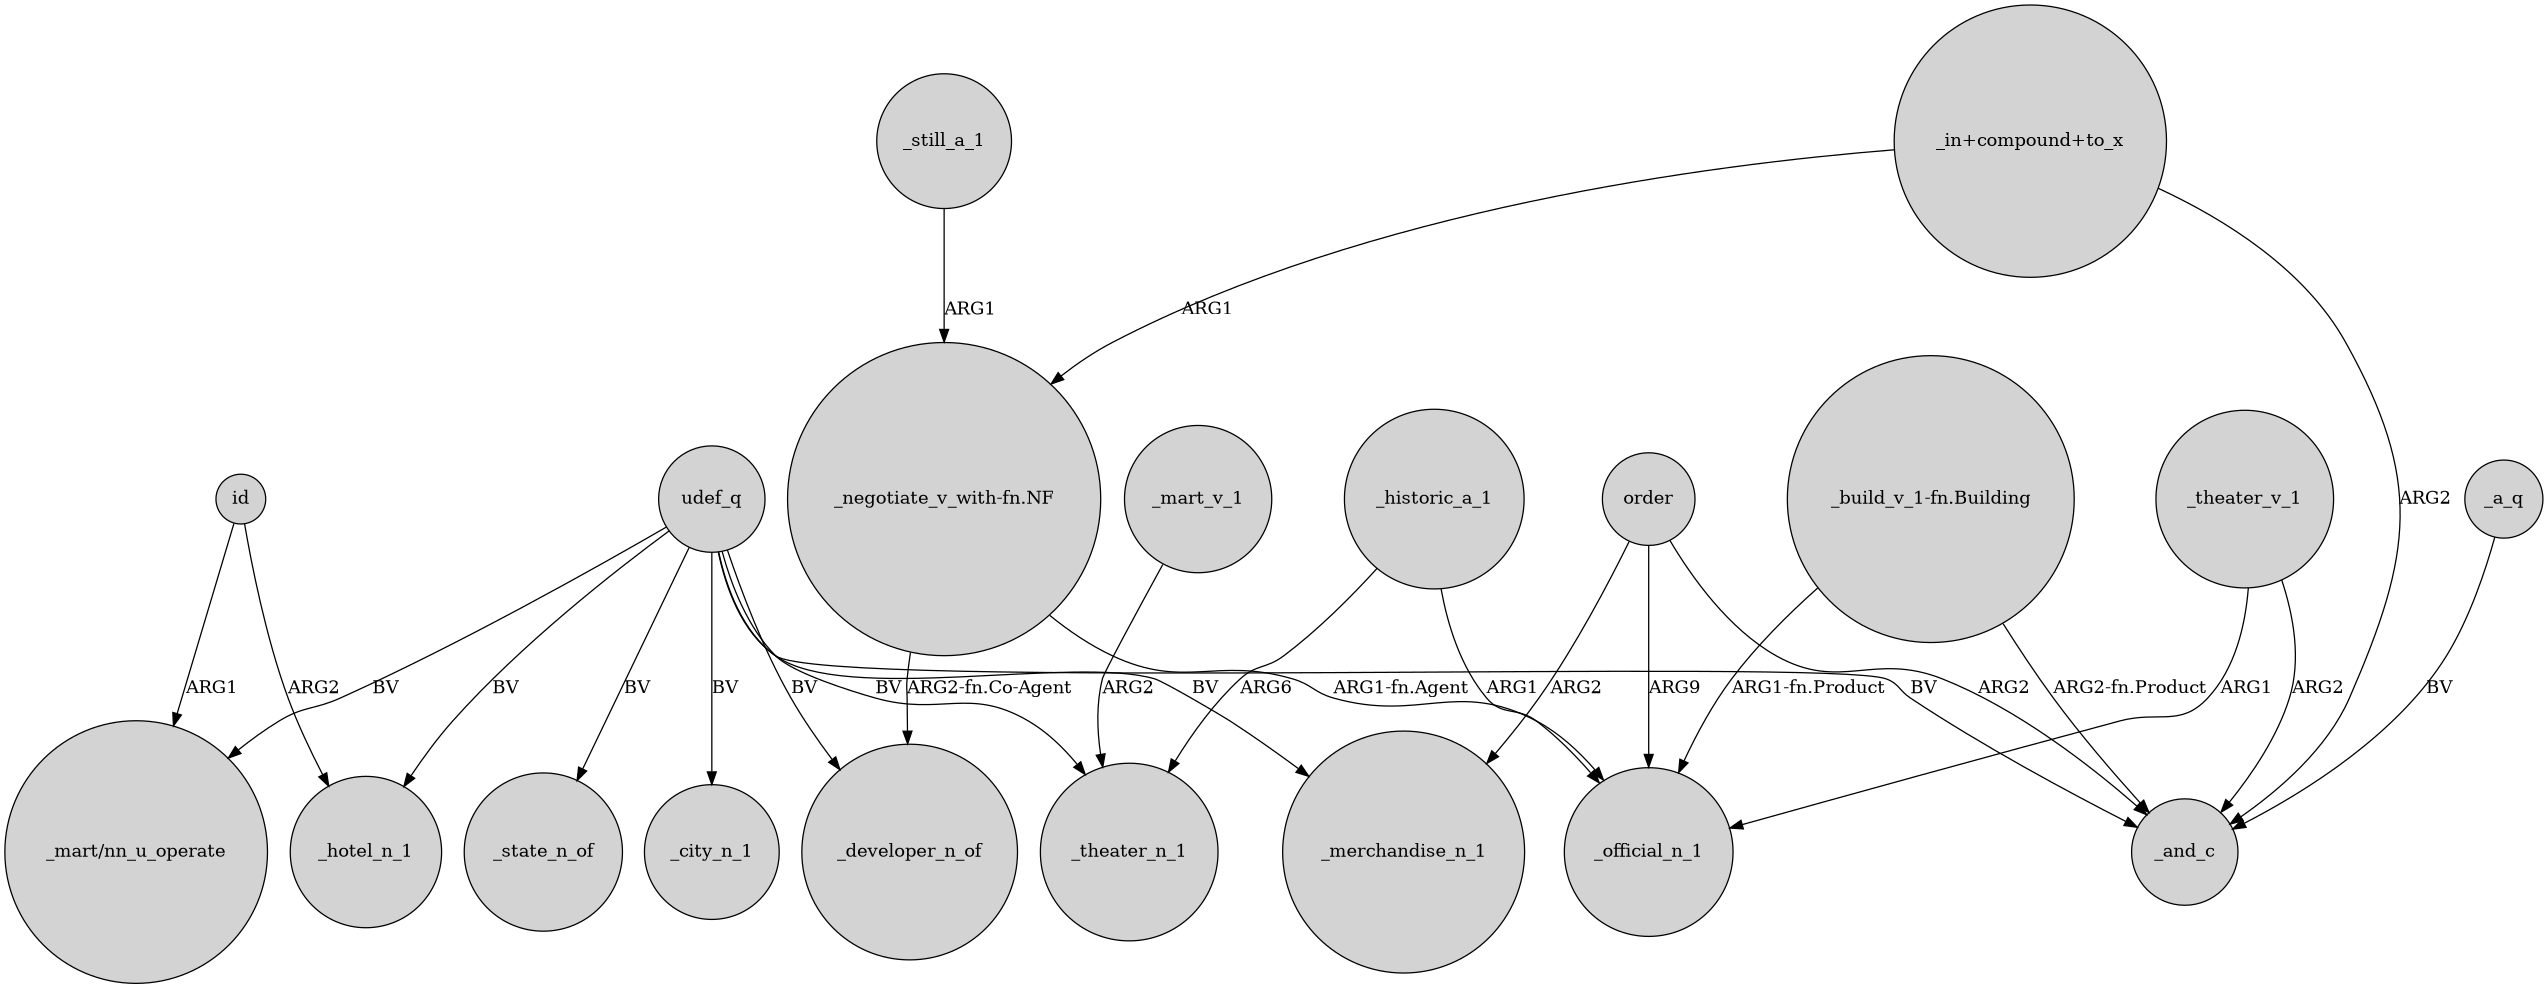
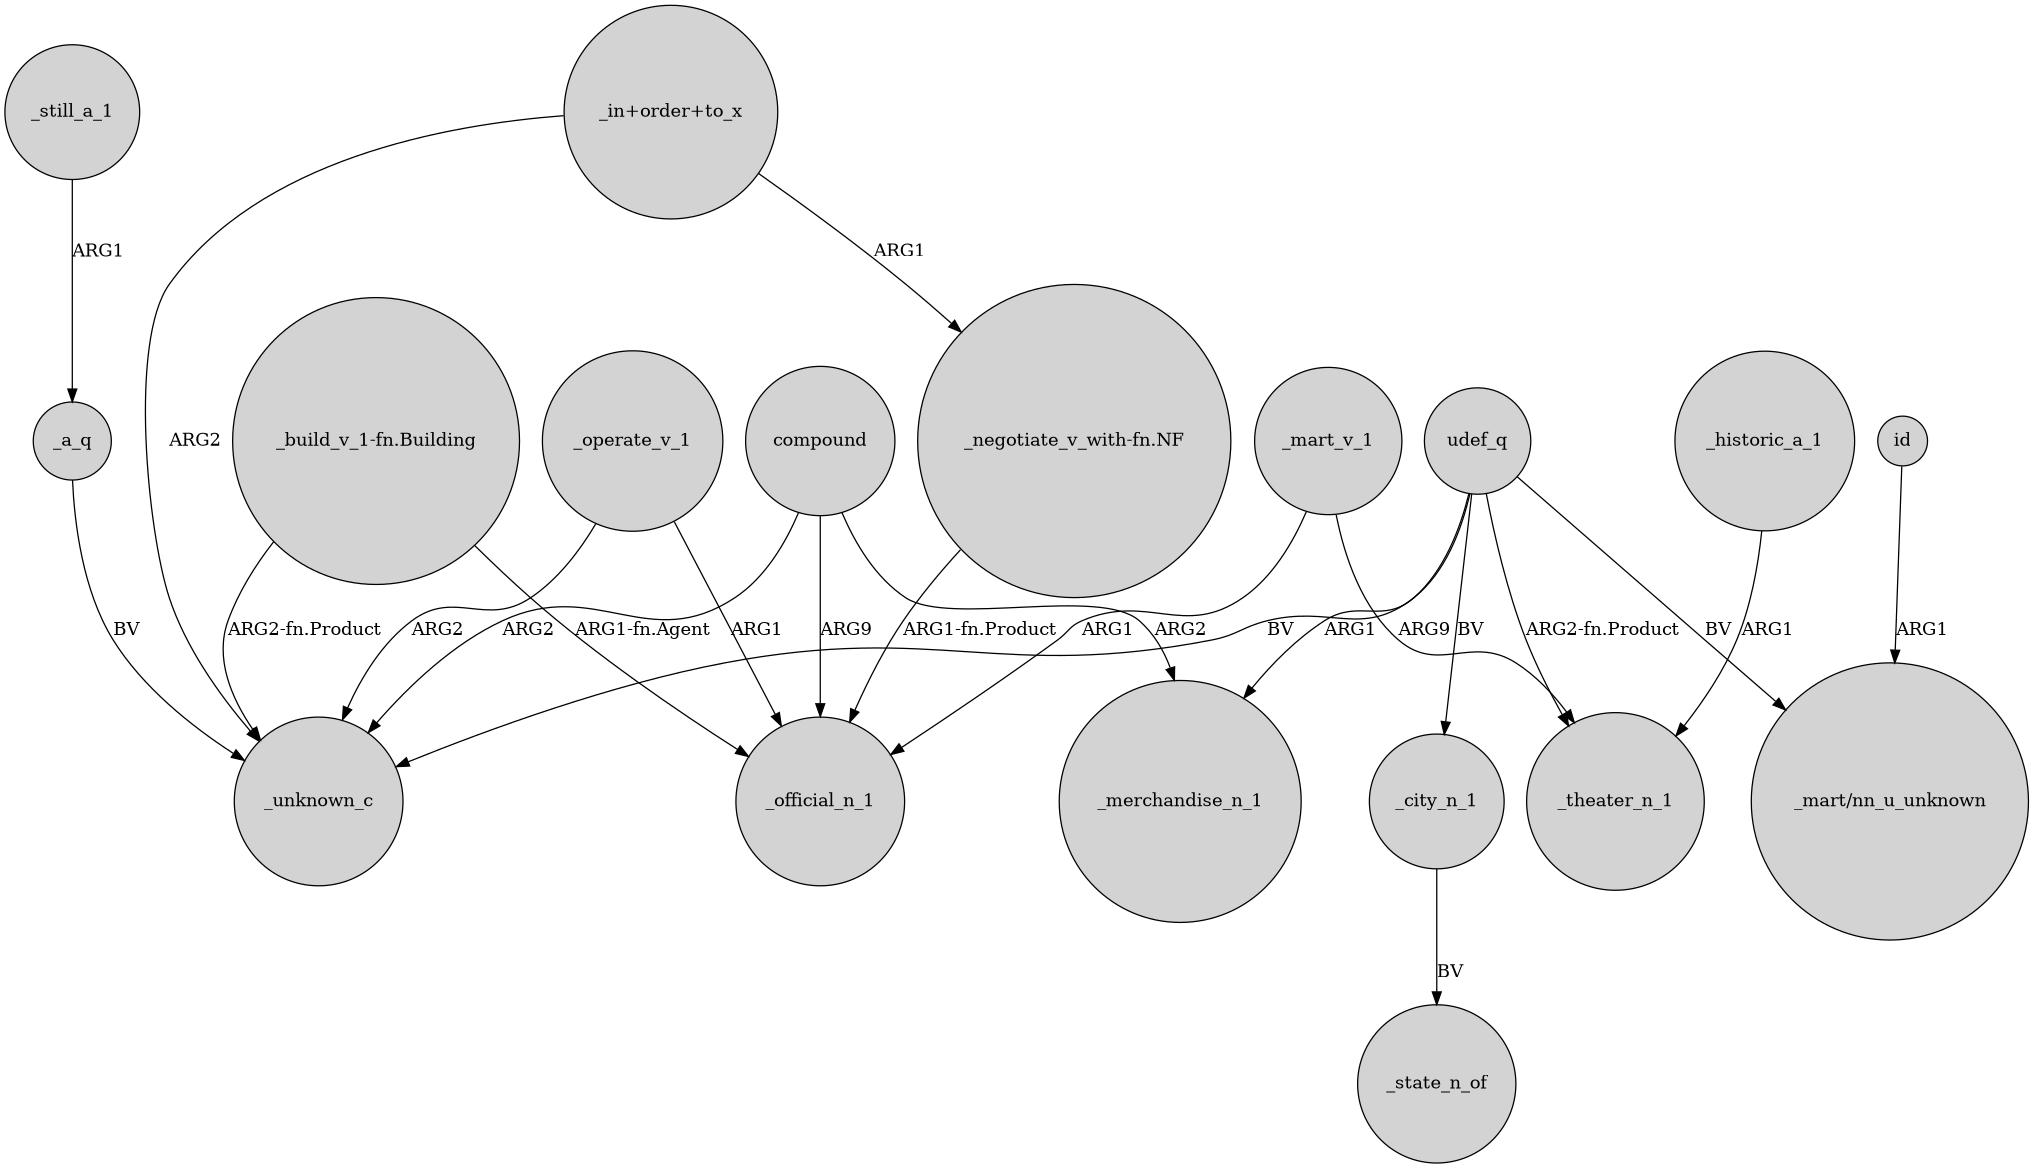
node "_in+compound+to_x": label "_in+compound+to_x" -> "_in+order+to_x"
edge "_still_a_1" -> "_negotiate_v_with-fn.NF": now "_still_a_1" -> "_a_q"
node "order": label "order" -> "compound"
node "_theater_v_1": label "_theater_v_1" -> "_operate_v_1"
edge "udef_q" -> "_state_n_of": now "_city_n_1" -> "_state_n_of"
edge "udef_q" -> "_theater_n_1": label "BV" -> "ARG2-fn.Product"
edge "_mart_v_1" -> "_theater_n_1": label "ARG2" -> "ARG9"
edge "udef_q" -> "_merchandise_n_1": label "BV" -> "ARG1"
edge "_historic_a_1" -> "_theater_n_1": label "ARG6" -> "ARG1"
edge "_negotiate_v_with-fn.NF" -> "_official_n_1": label "ARG1-fn.Agent" -> "ARG1-fn.Product"
edge "_build_v_1-fn.Building" -> "_official_n_1": label "ARG1-fn.Product" -> "ARG1-fn.Agent"
edge "_historic_a_1" -> "_official_n_1": now "_mart_v_1" -> "_official_n_1"
node "_mart/nn_u_operate": label "_mart/nn_u_operate" -> "_mart/nn_u_unknown"
node "_hotel_n_1": removed
node "_developer_n_of": removed
node "_and_c": label "_and_c" -> "_unknown_c"
